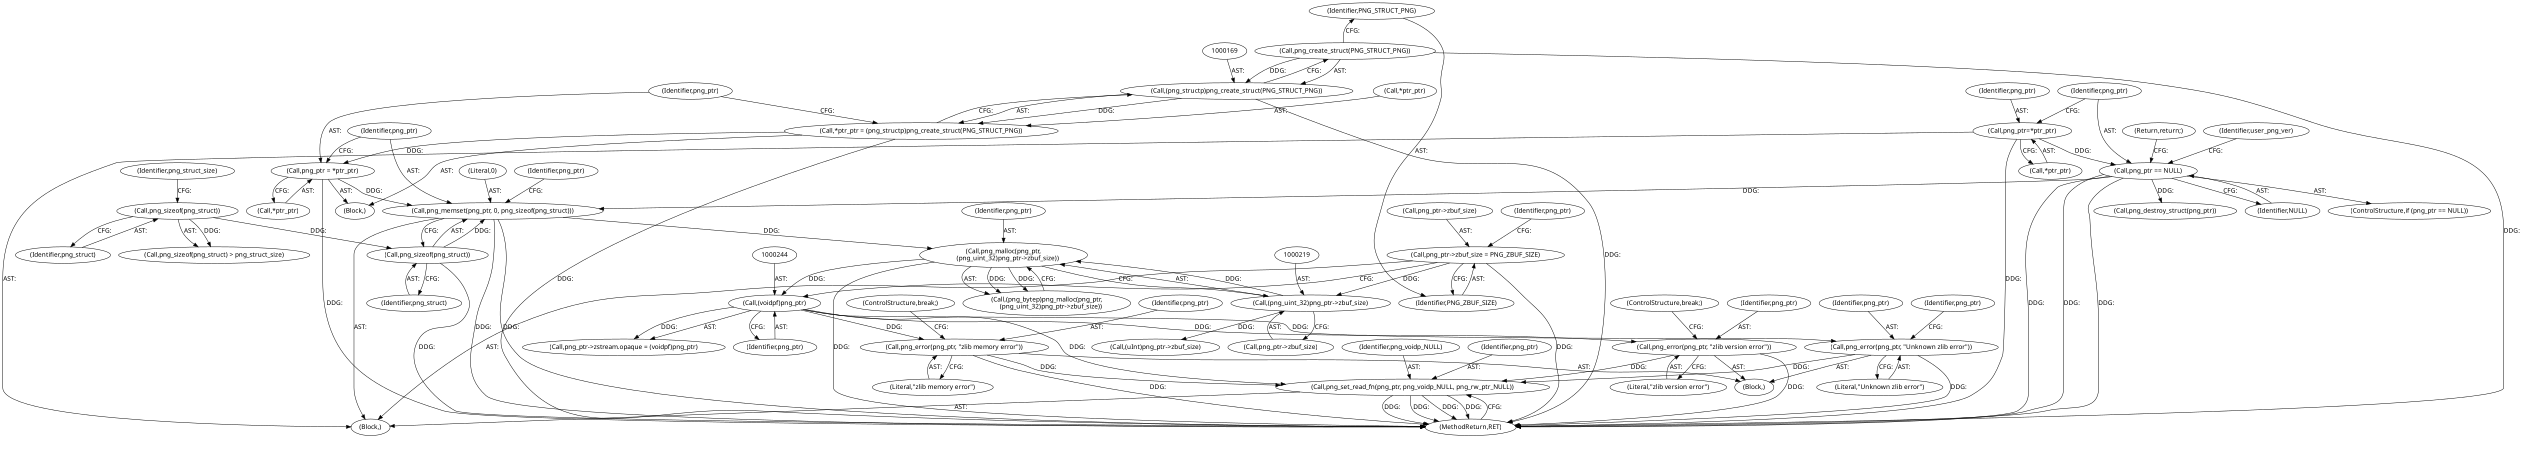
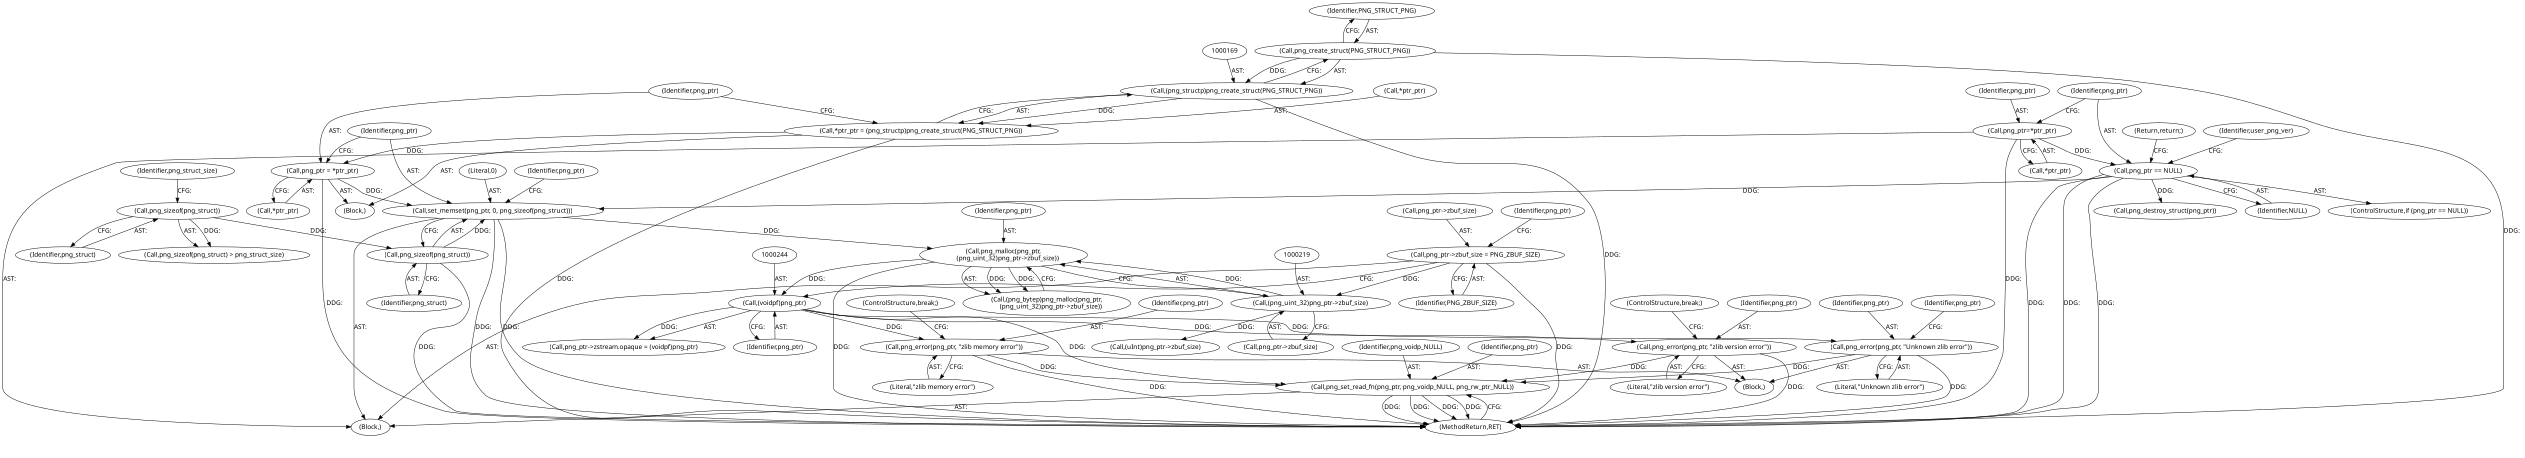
edge "(Identifier,PNG_STRUCT_PNG)" -> "(Identifier,PNG_ZBUF_SIZE)": now "(Identifier,PNG_STRUCT_PNG)" -> "(Call,png_create_struct(PNG_STRUCT_PNG))"
node "(Call,png_memset(png_ptr, 0, png_sizeof(png_struct)))": label "(Call,png_memset(png_ptr, 0, png_sizeof(png_struct)))" -> "(Call,set_memset(png_ptr, 0, png_sizeof(png_struct)))"
